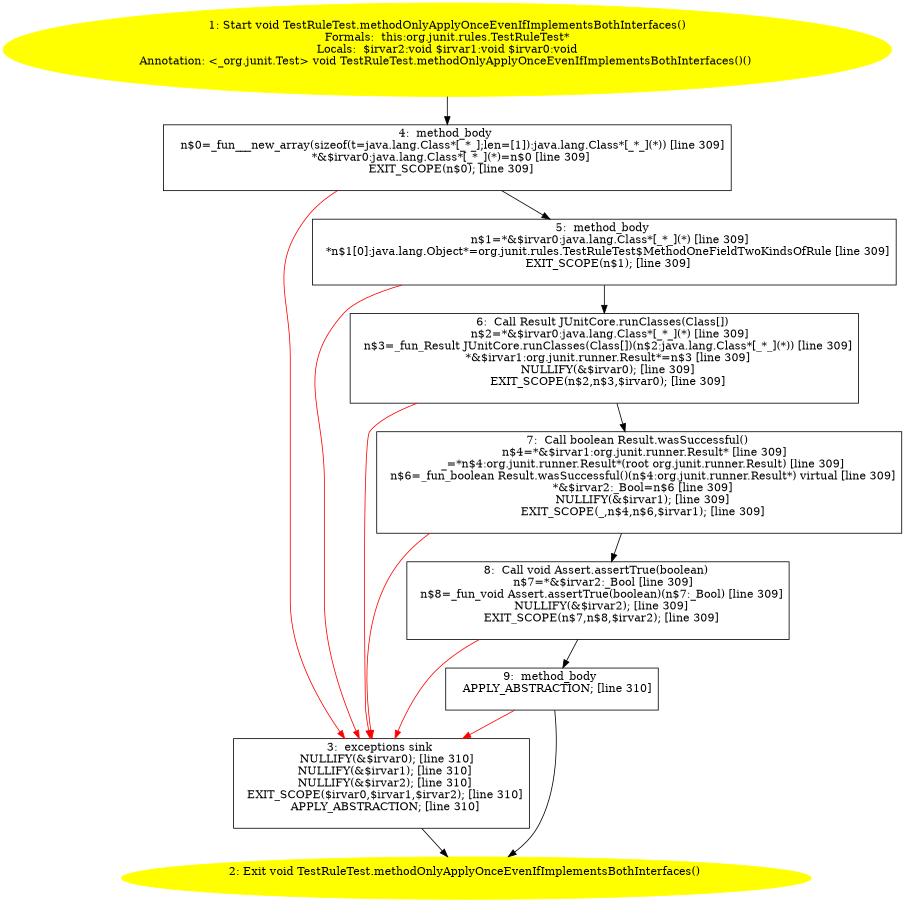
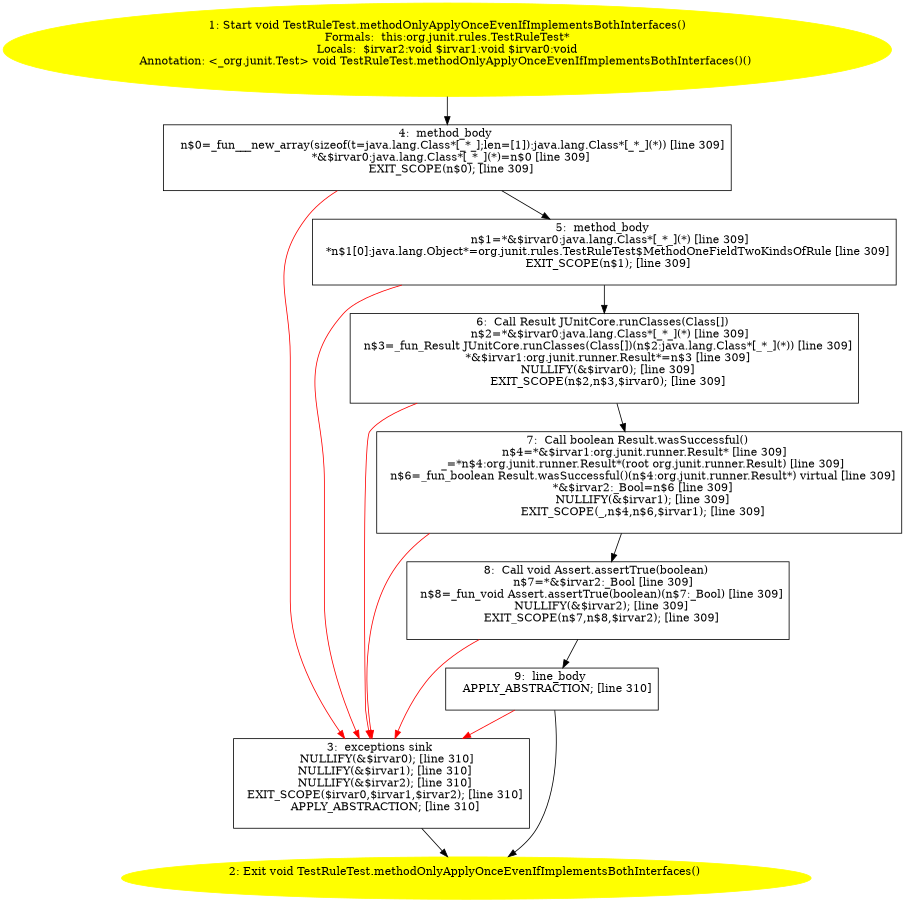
node "9:  method_body APPLY_ABSTRACTION; [line 310]": label "9:  method_body APPLY_ABSTRACTION; [line 310]" -> "9:  line_body APPLY_ABSTRACTION; [line 310]"
